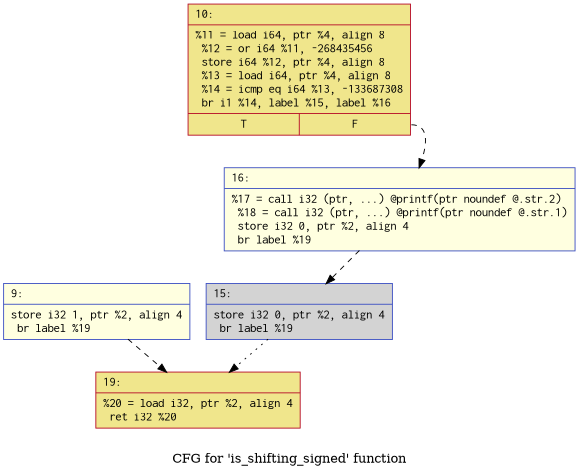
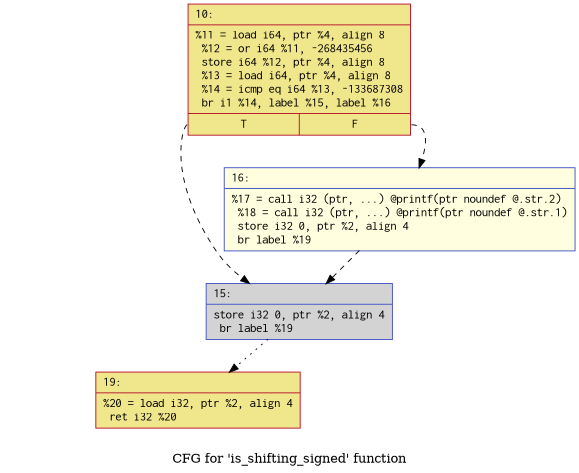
edge "10:" -> "15:": added
node "9:": removed
